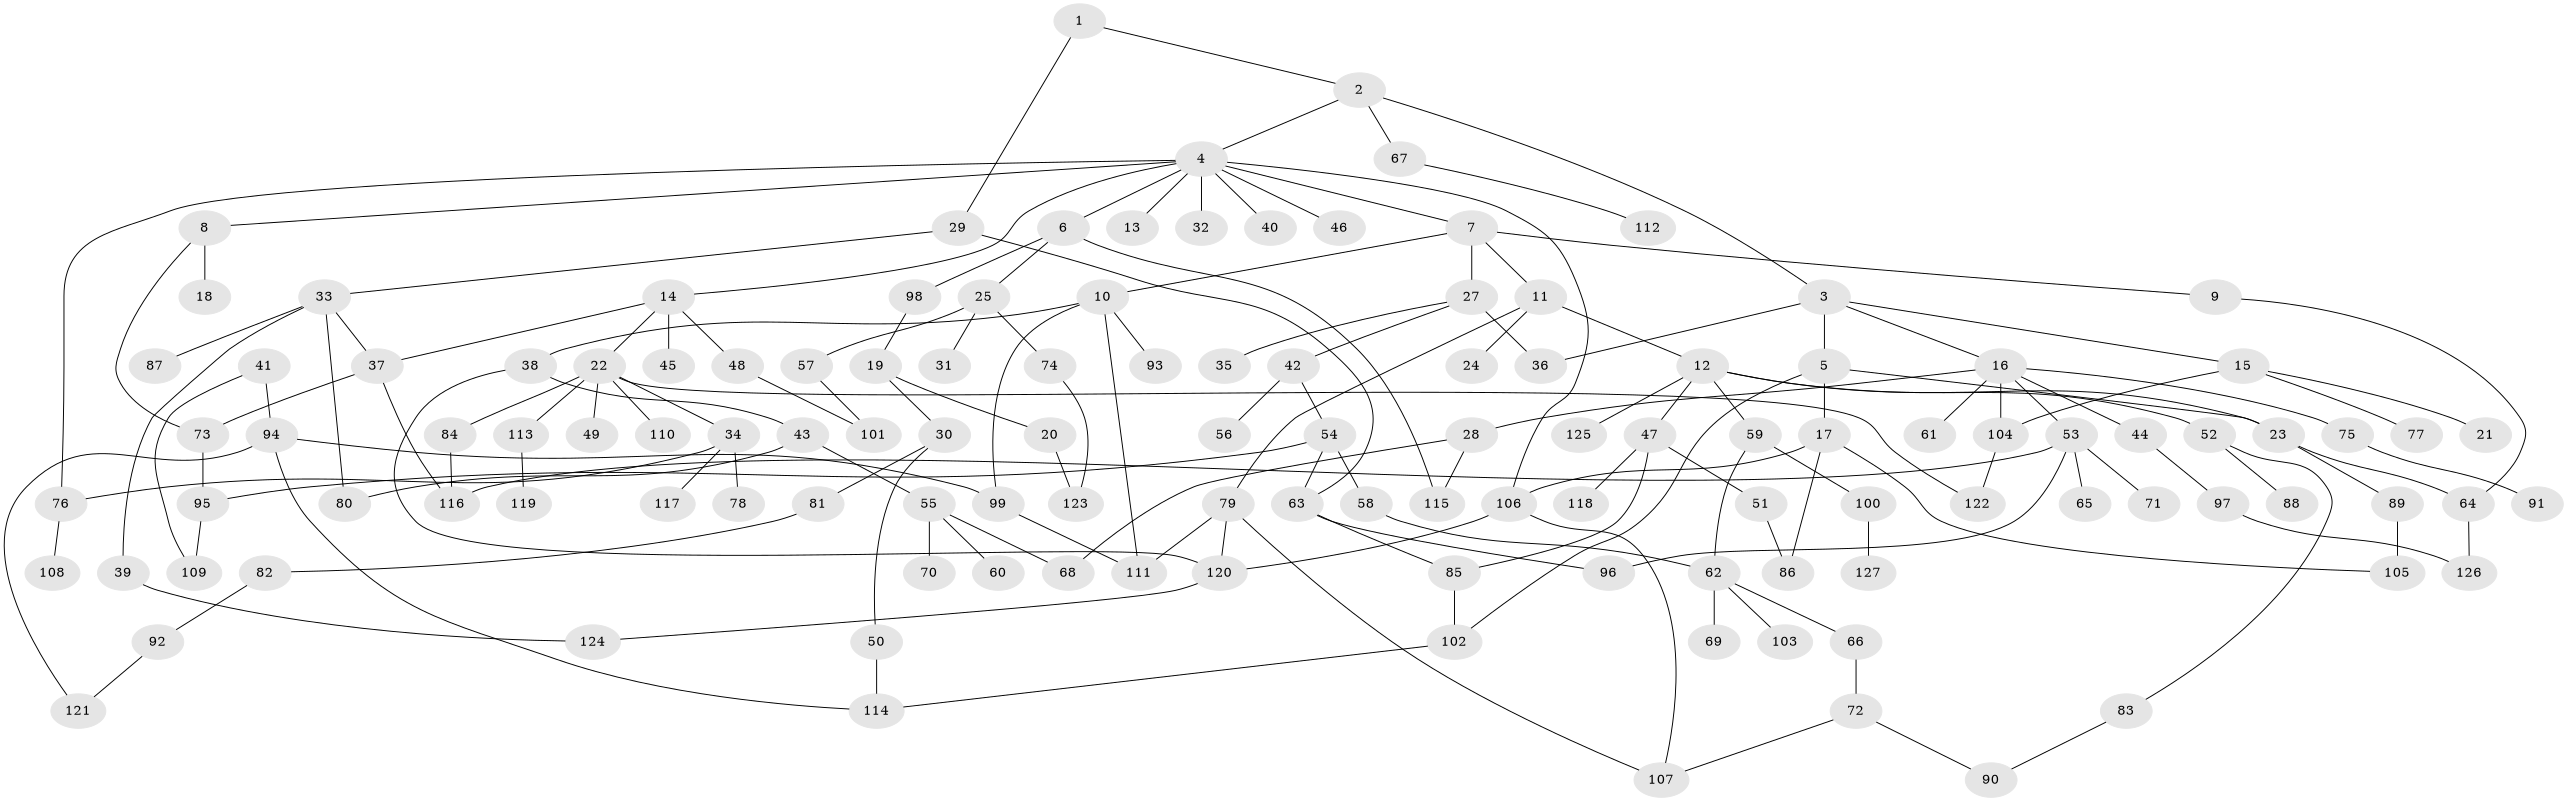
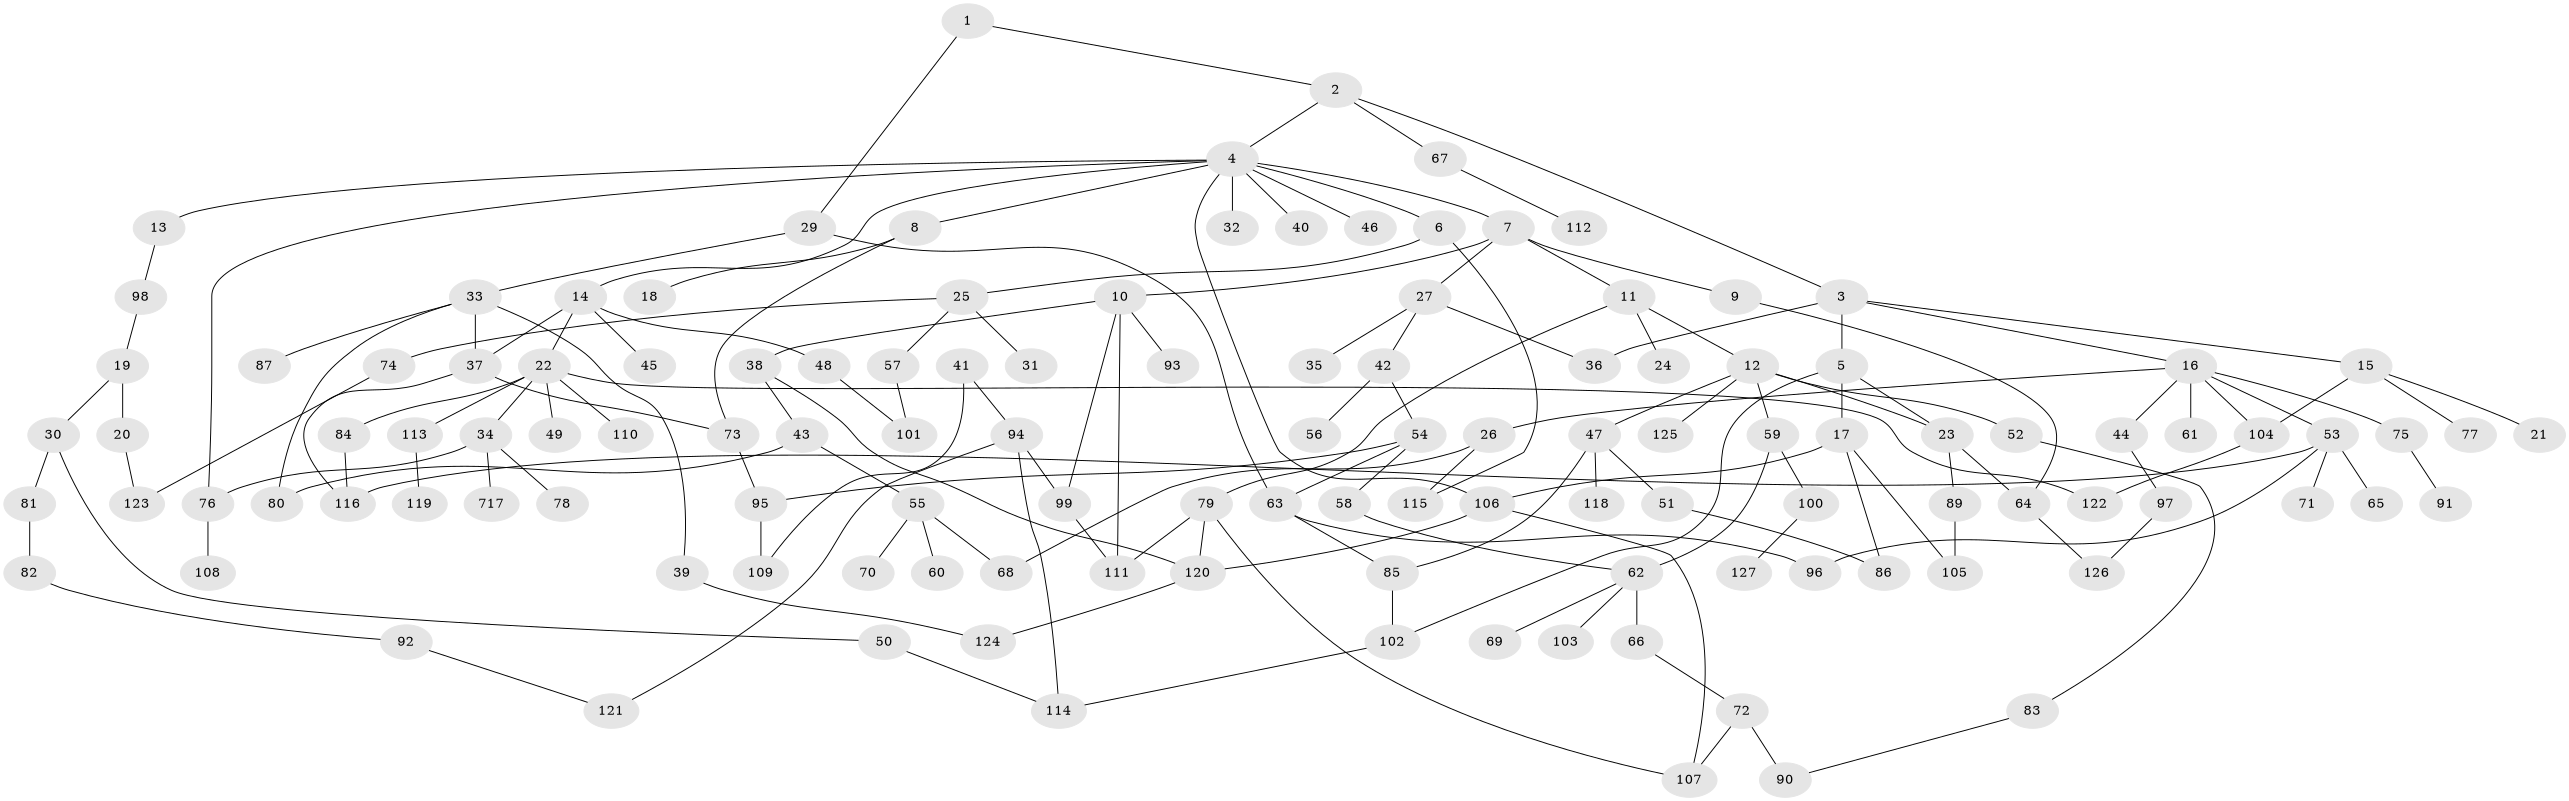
edge "6" -- "98": now "13" -- "98"
node "28": label "28" -> "26"
node "117": label "117" -> "717"
node "88": removed
